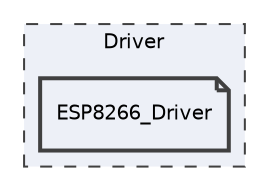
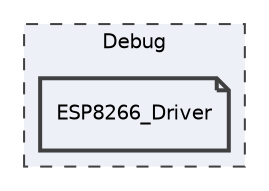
cluster "Driver": label "Driver" -> "Debug"
